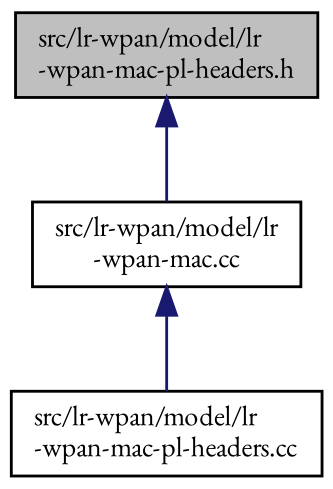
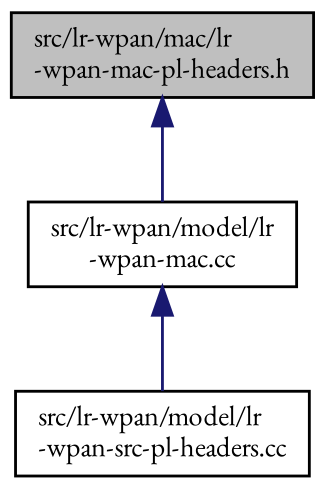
node "src/lr-wpan/model/lr -wpan-mac-pl-headers.h": label "src/lr-wpan/model/lr -wpan-mac-pl-headers.h" -> "src/lr-wpan/mac/lr -wpan-mac-pl-headers.h"
node "src/lr-wpan/model/lr -wpan-mac-pl-headers.cc": label "src/lr-wpan/model/lr -wpan-mac-pl-headers.cc" -> "src/lr-wpan/model/lr -wpan-src-pl-headers.cc"
